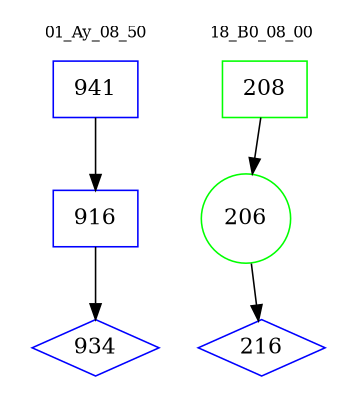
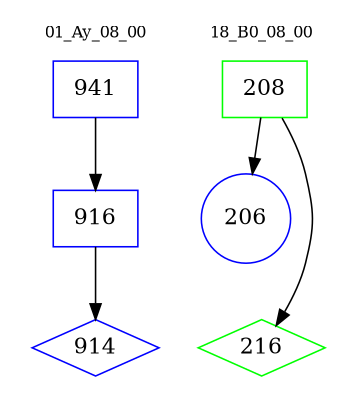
cluster "01_Ay_08_50": label "01_Ay_08_50" -> "01_Ay_08_00"
node "206": color green -> blue
edge "206" -> "216": now "208" -> "216"
node "934": label "934" -> "914"
node "216": color blue -> green
